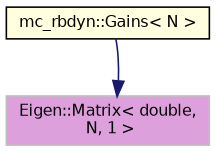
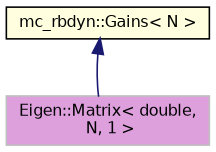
edge "mc_rbdyn::Gains< N >" -> "Eigen::Matrix< double, N, 1 >": reversed
